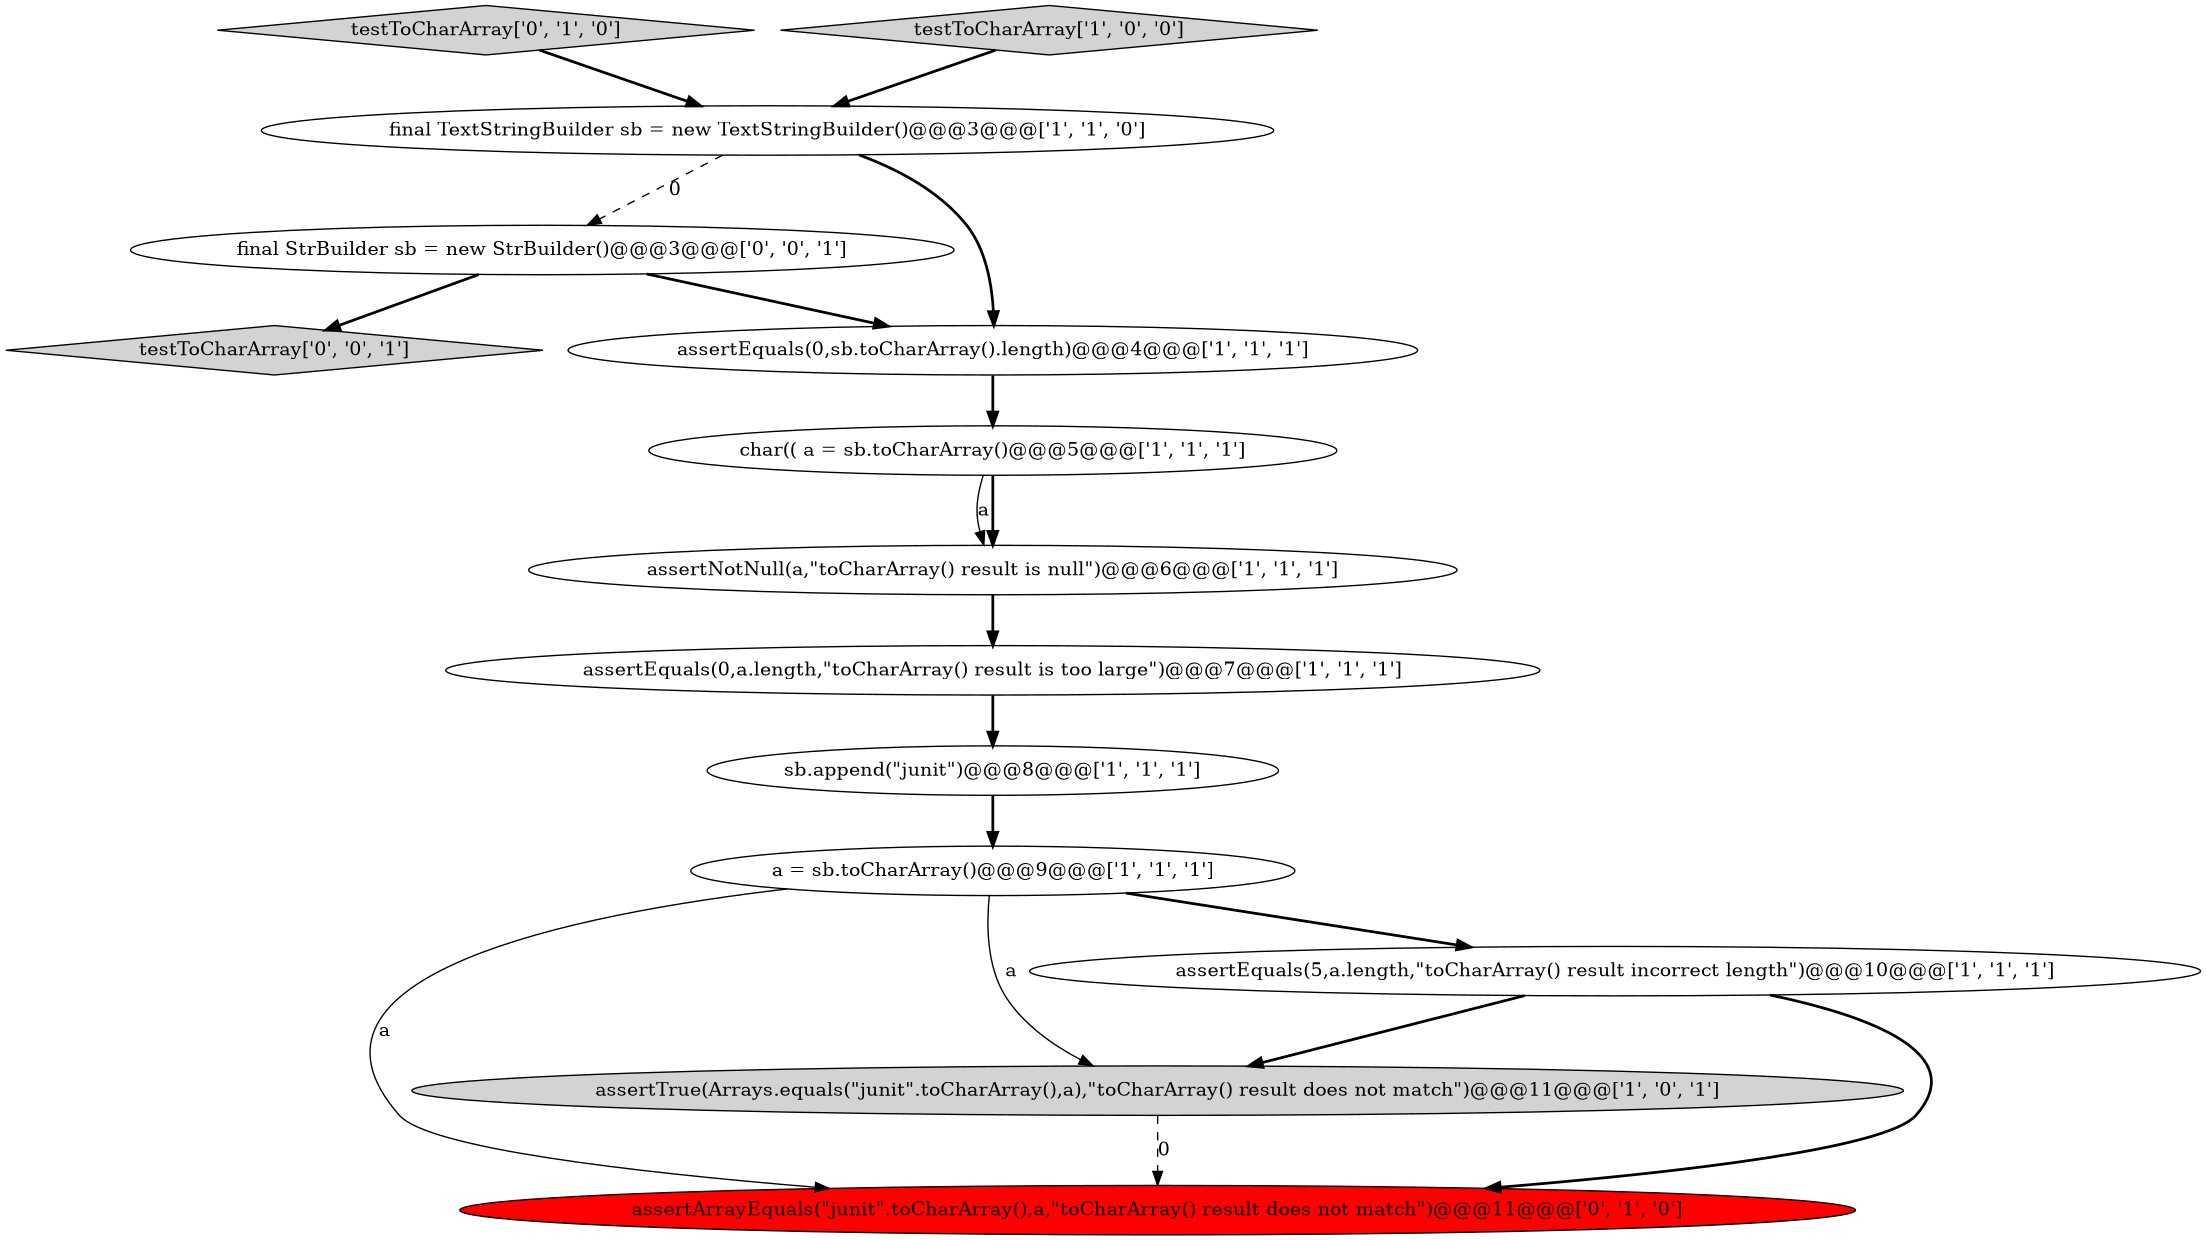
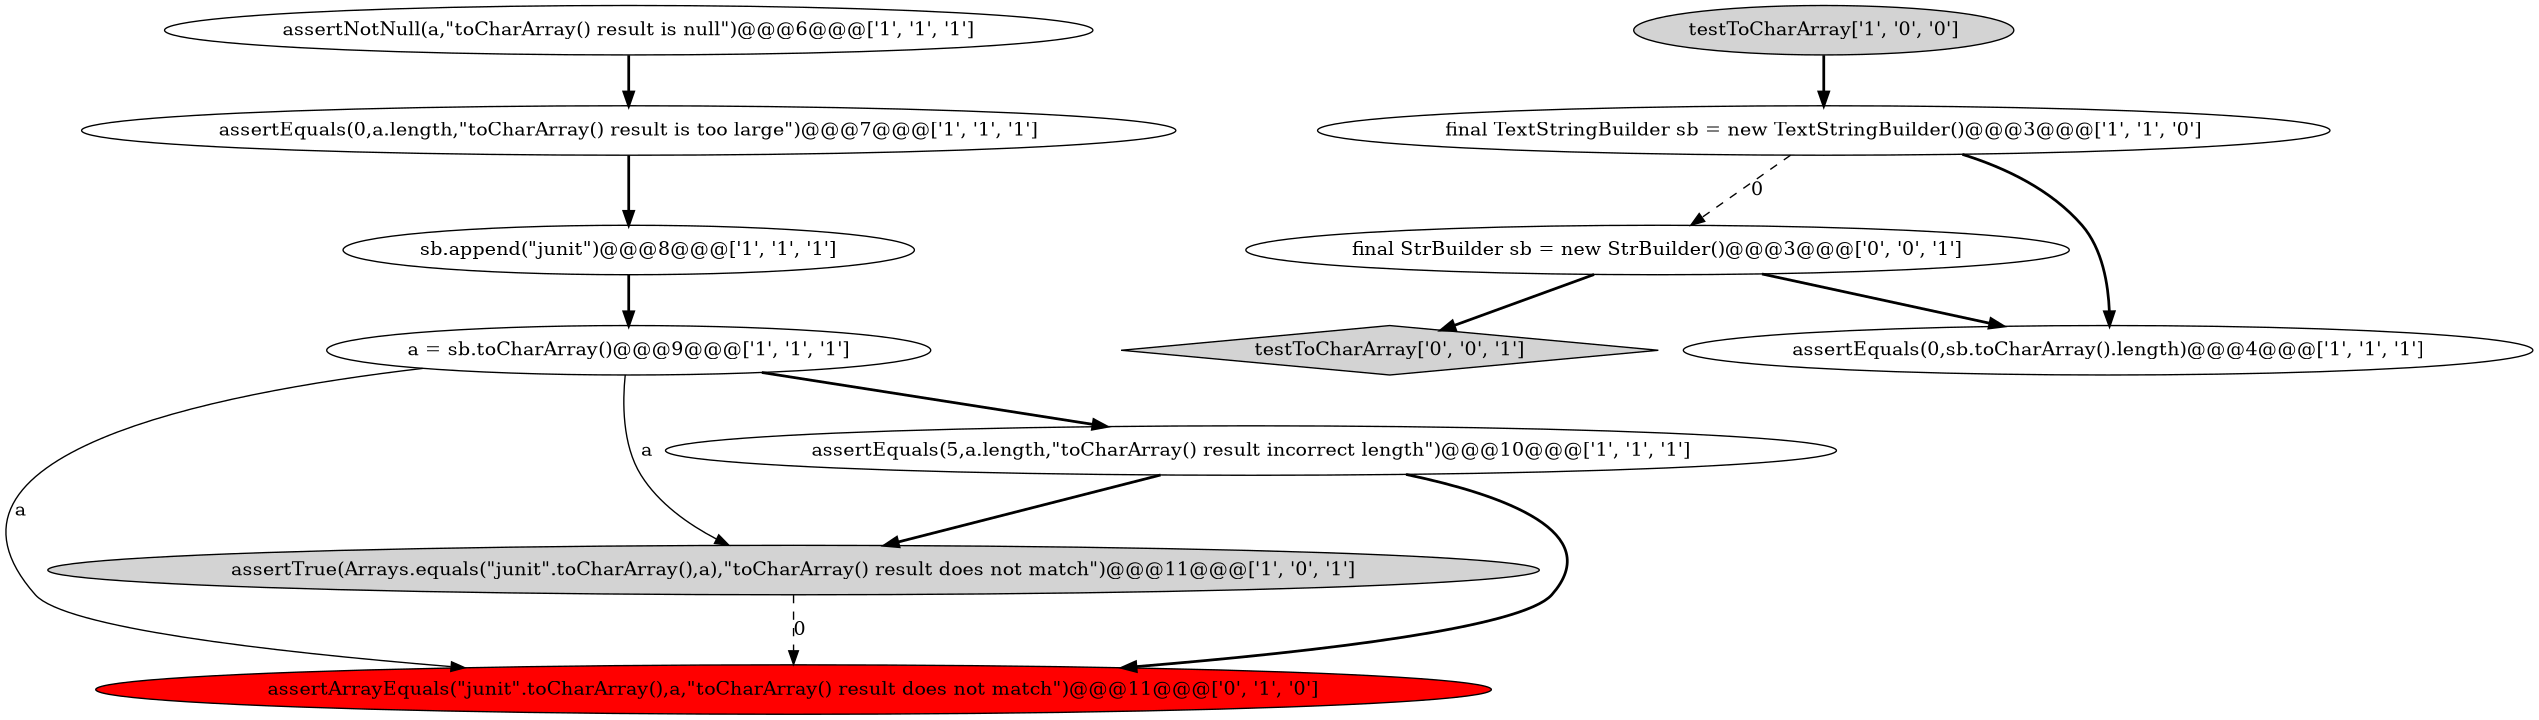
node "testToCharArray['0', '1', '0']": removed
node "testToCharArray['1', '0', '0']": shape diamond -> ellipse
node "char(( a = sb.toCharArray()@@@5@@@['1', '1', '1']": removed
